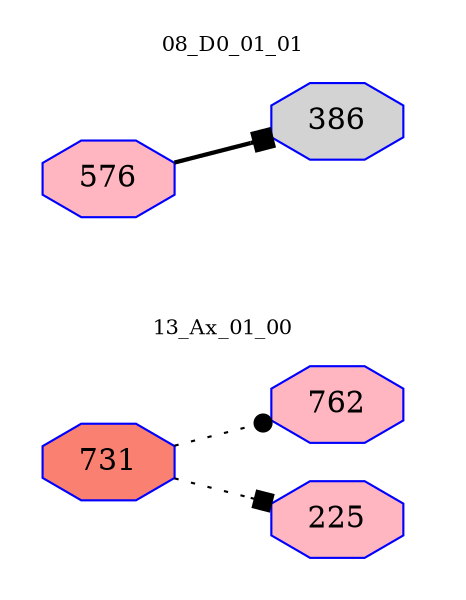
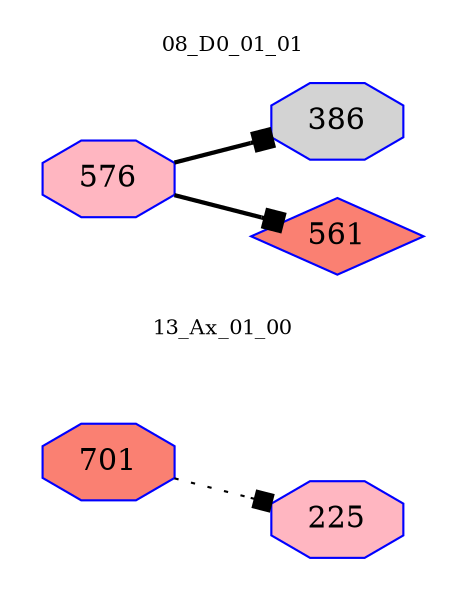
node "561": added
node "762": removed
node "731": label "731" -> "701"
